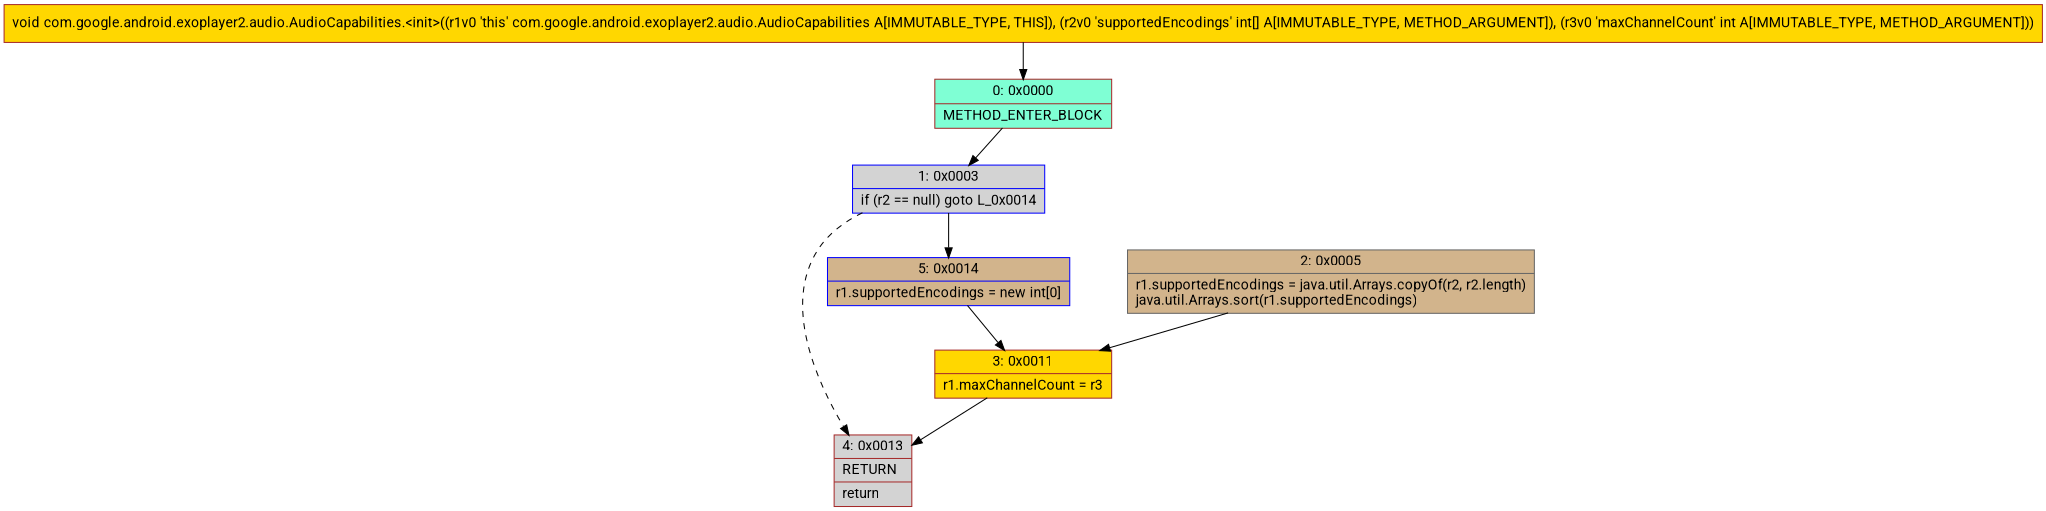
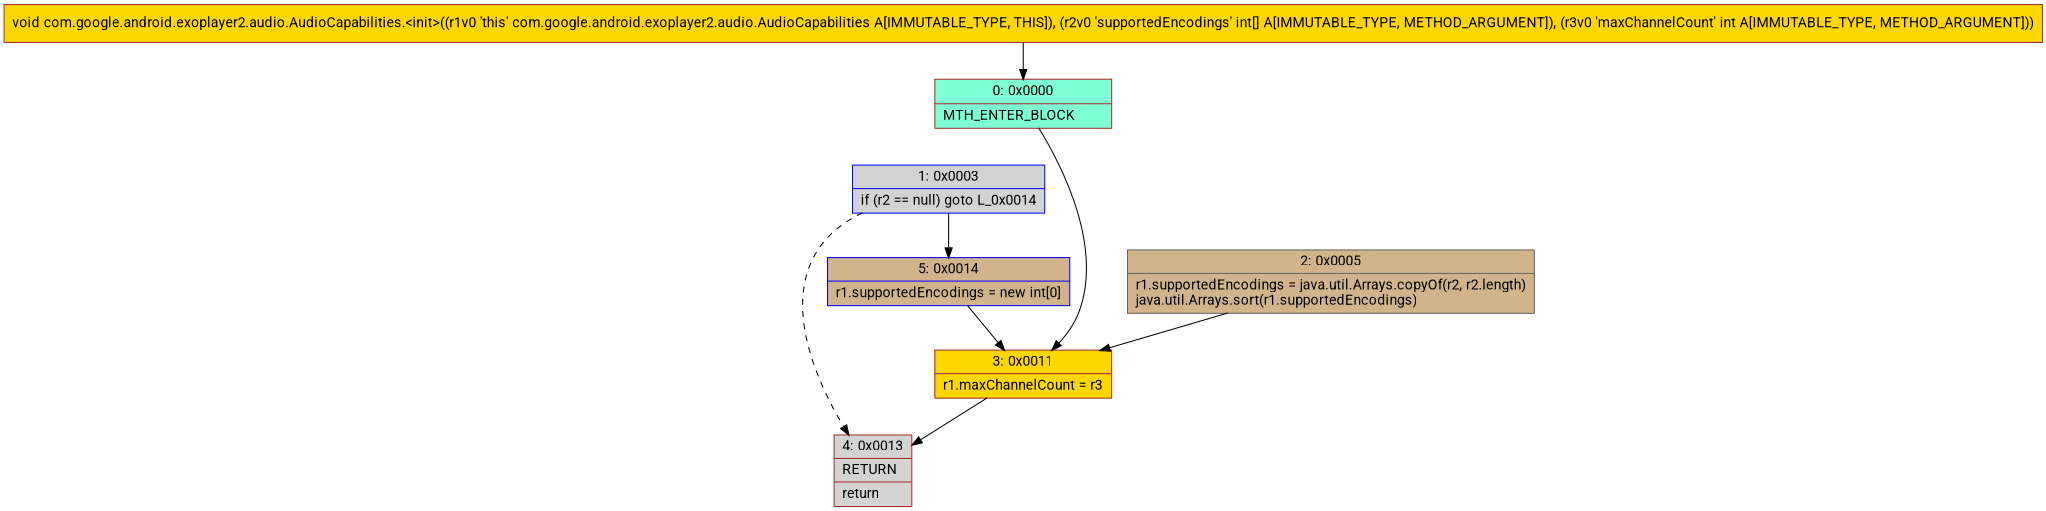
node "0: 0x0000": text "METHOD_ENTER_BLOCK" -> "MTH_ENTER_BLOCK"
edge "0: 0x0000" -> "1: 0x0003": now "0: 0x0000" -> "3: 0x0011"
